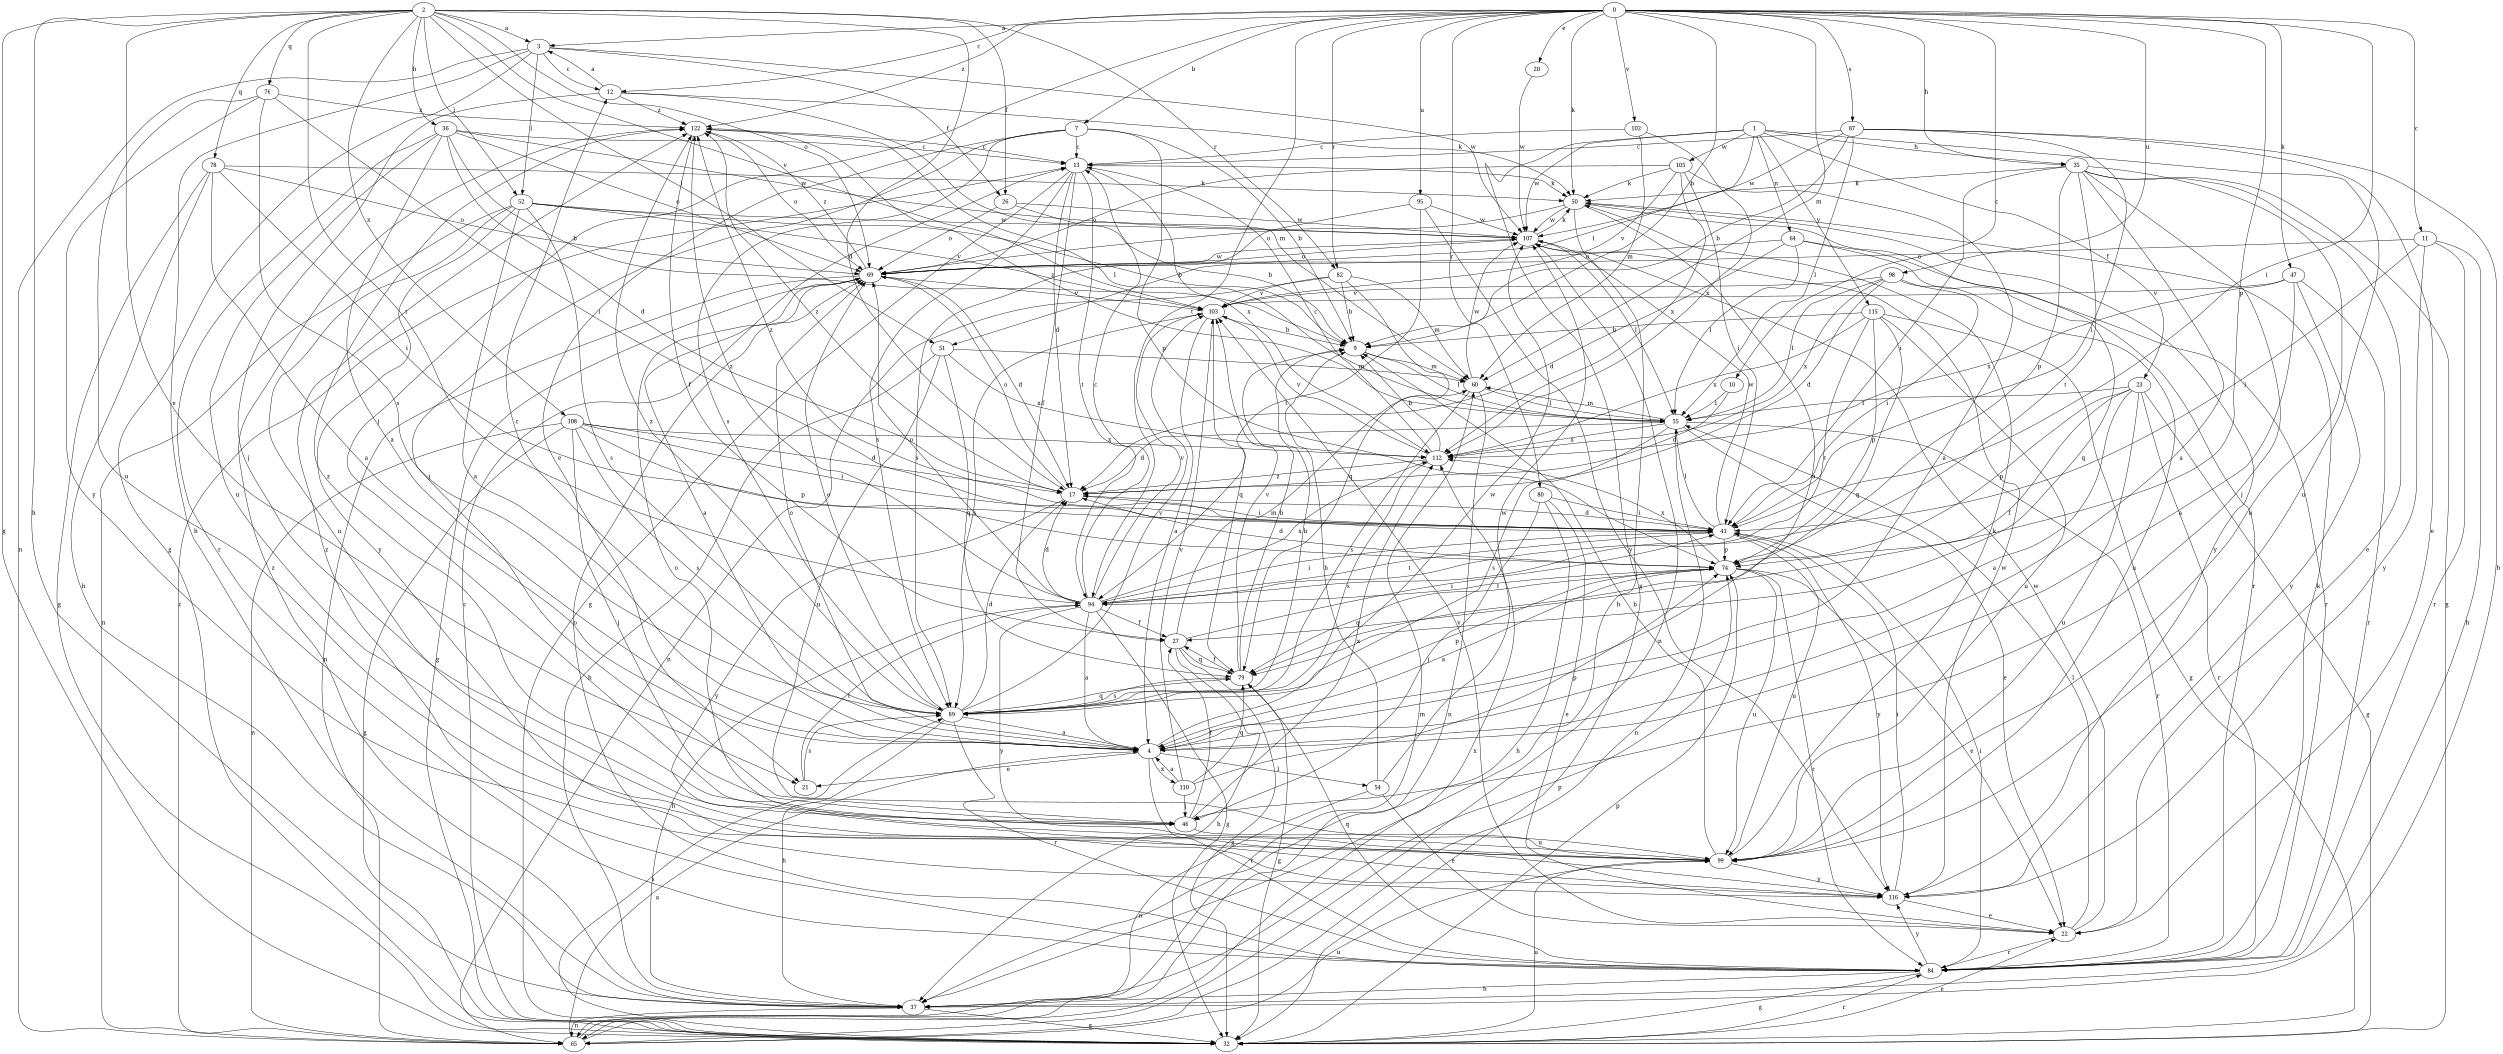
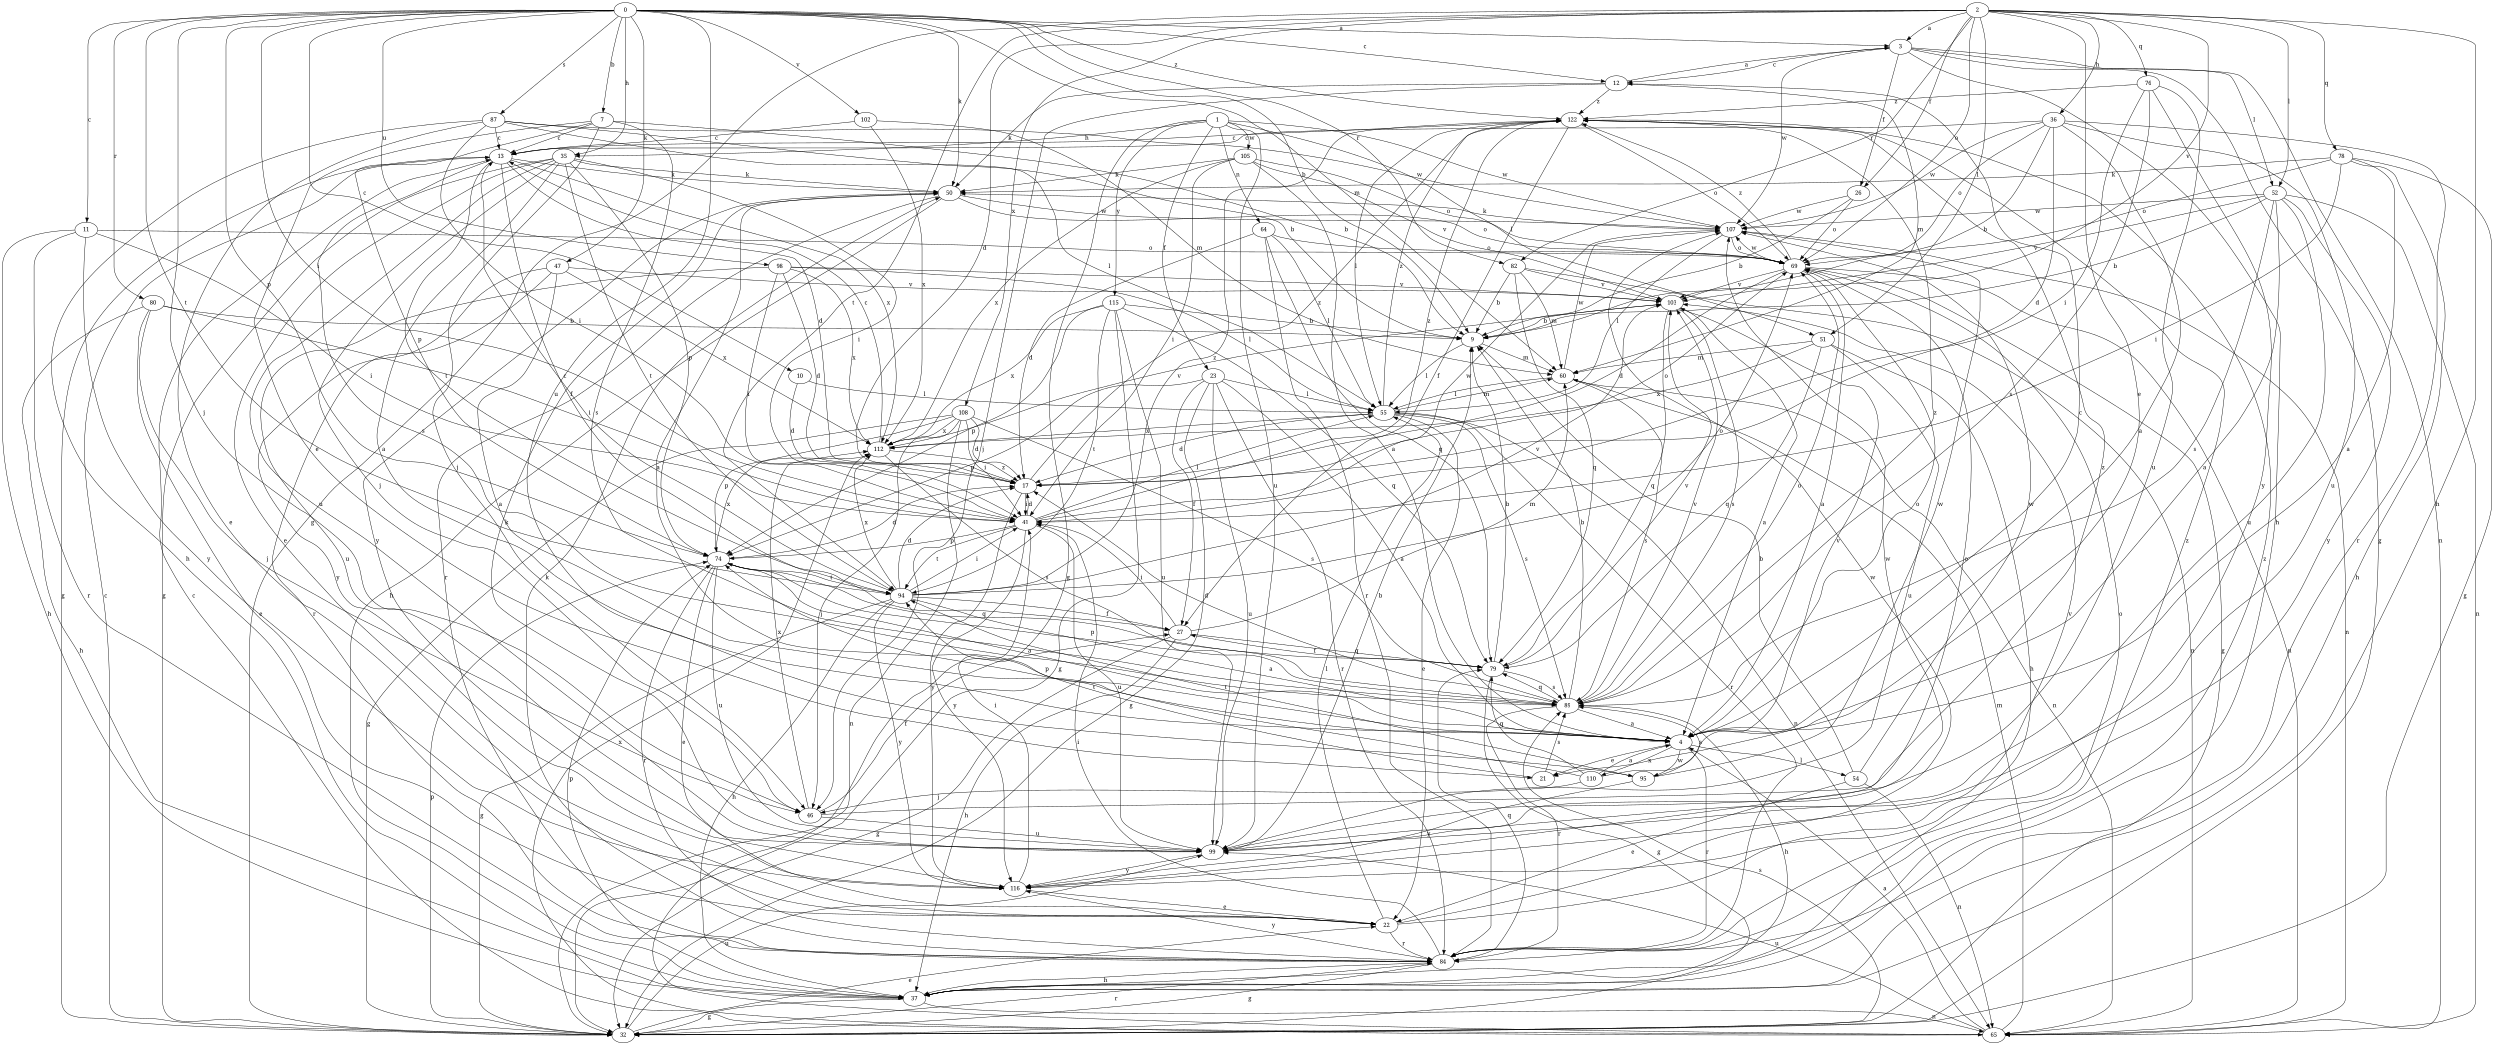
node "20": removed
edge "112" -> "9": now "80" -> "9"
edge "4" -> "107": now "4" -> "95"
